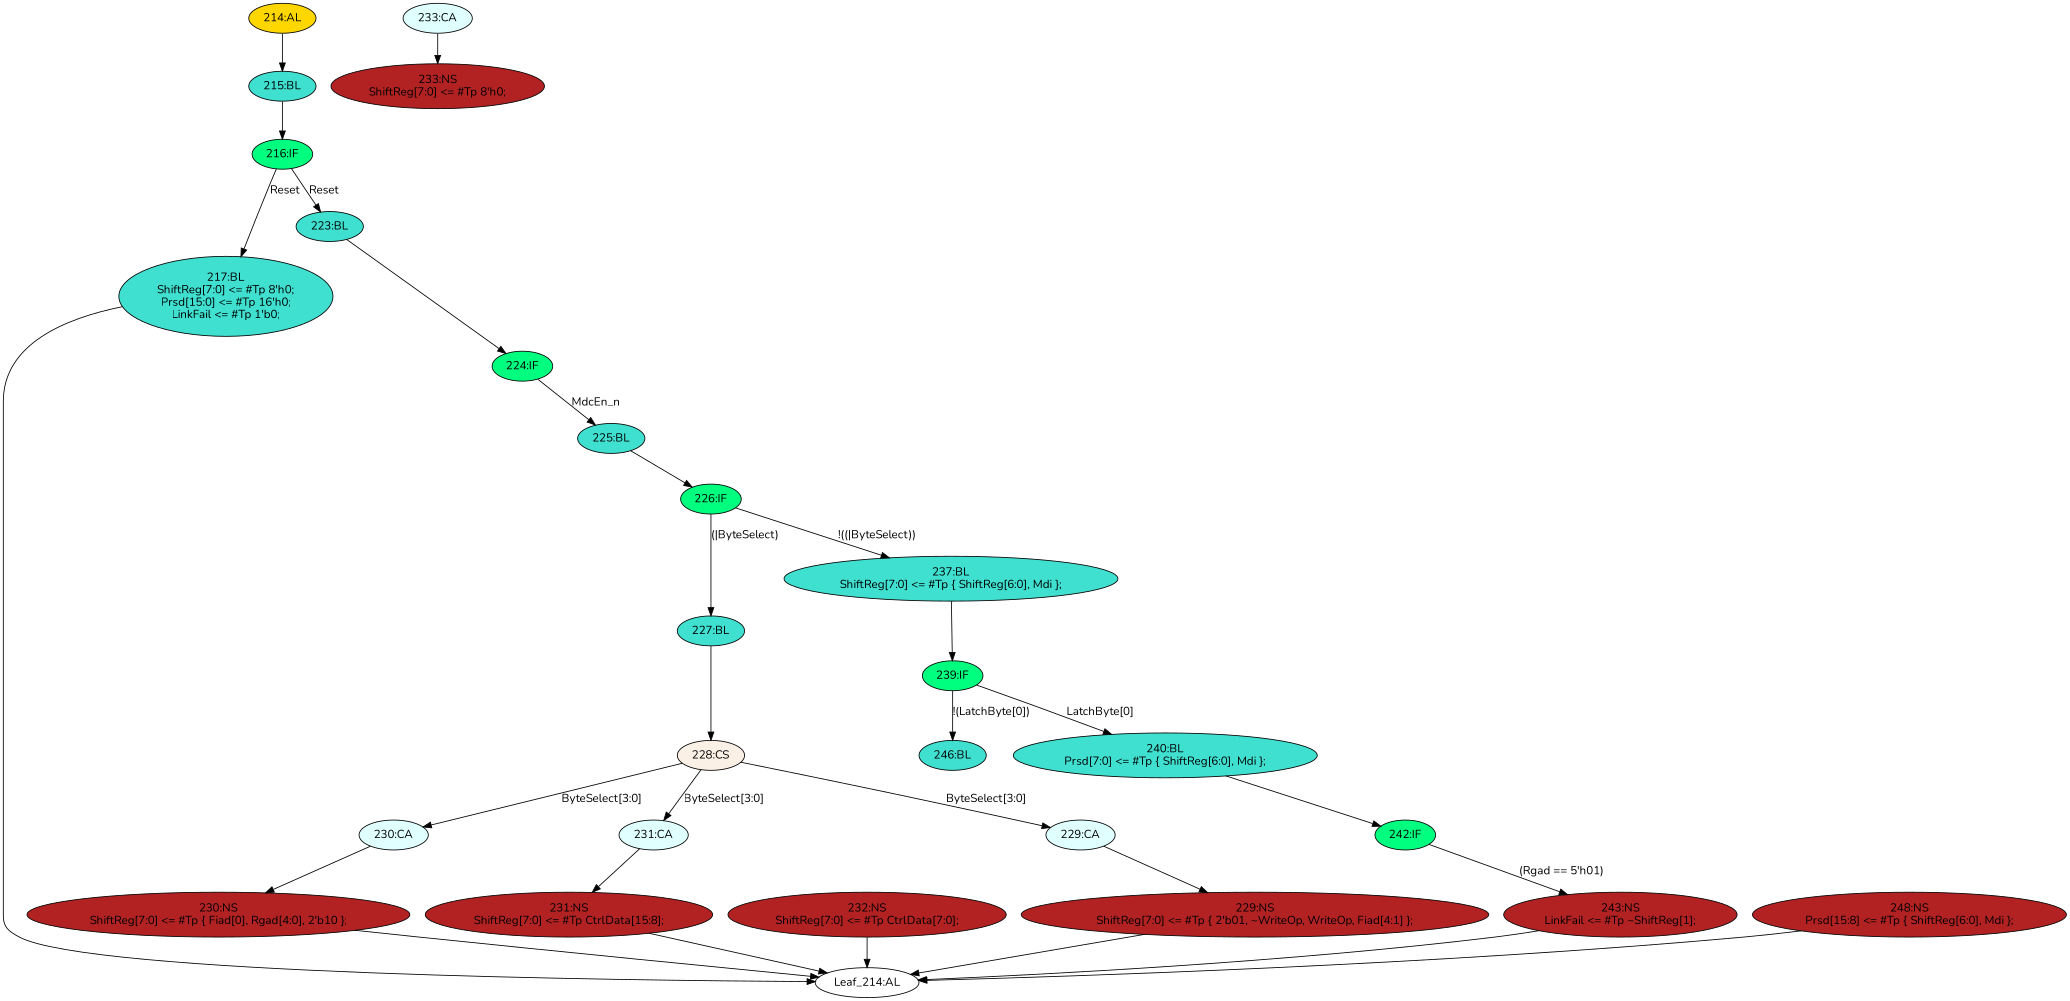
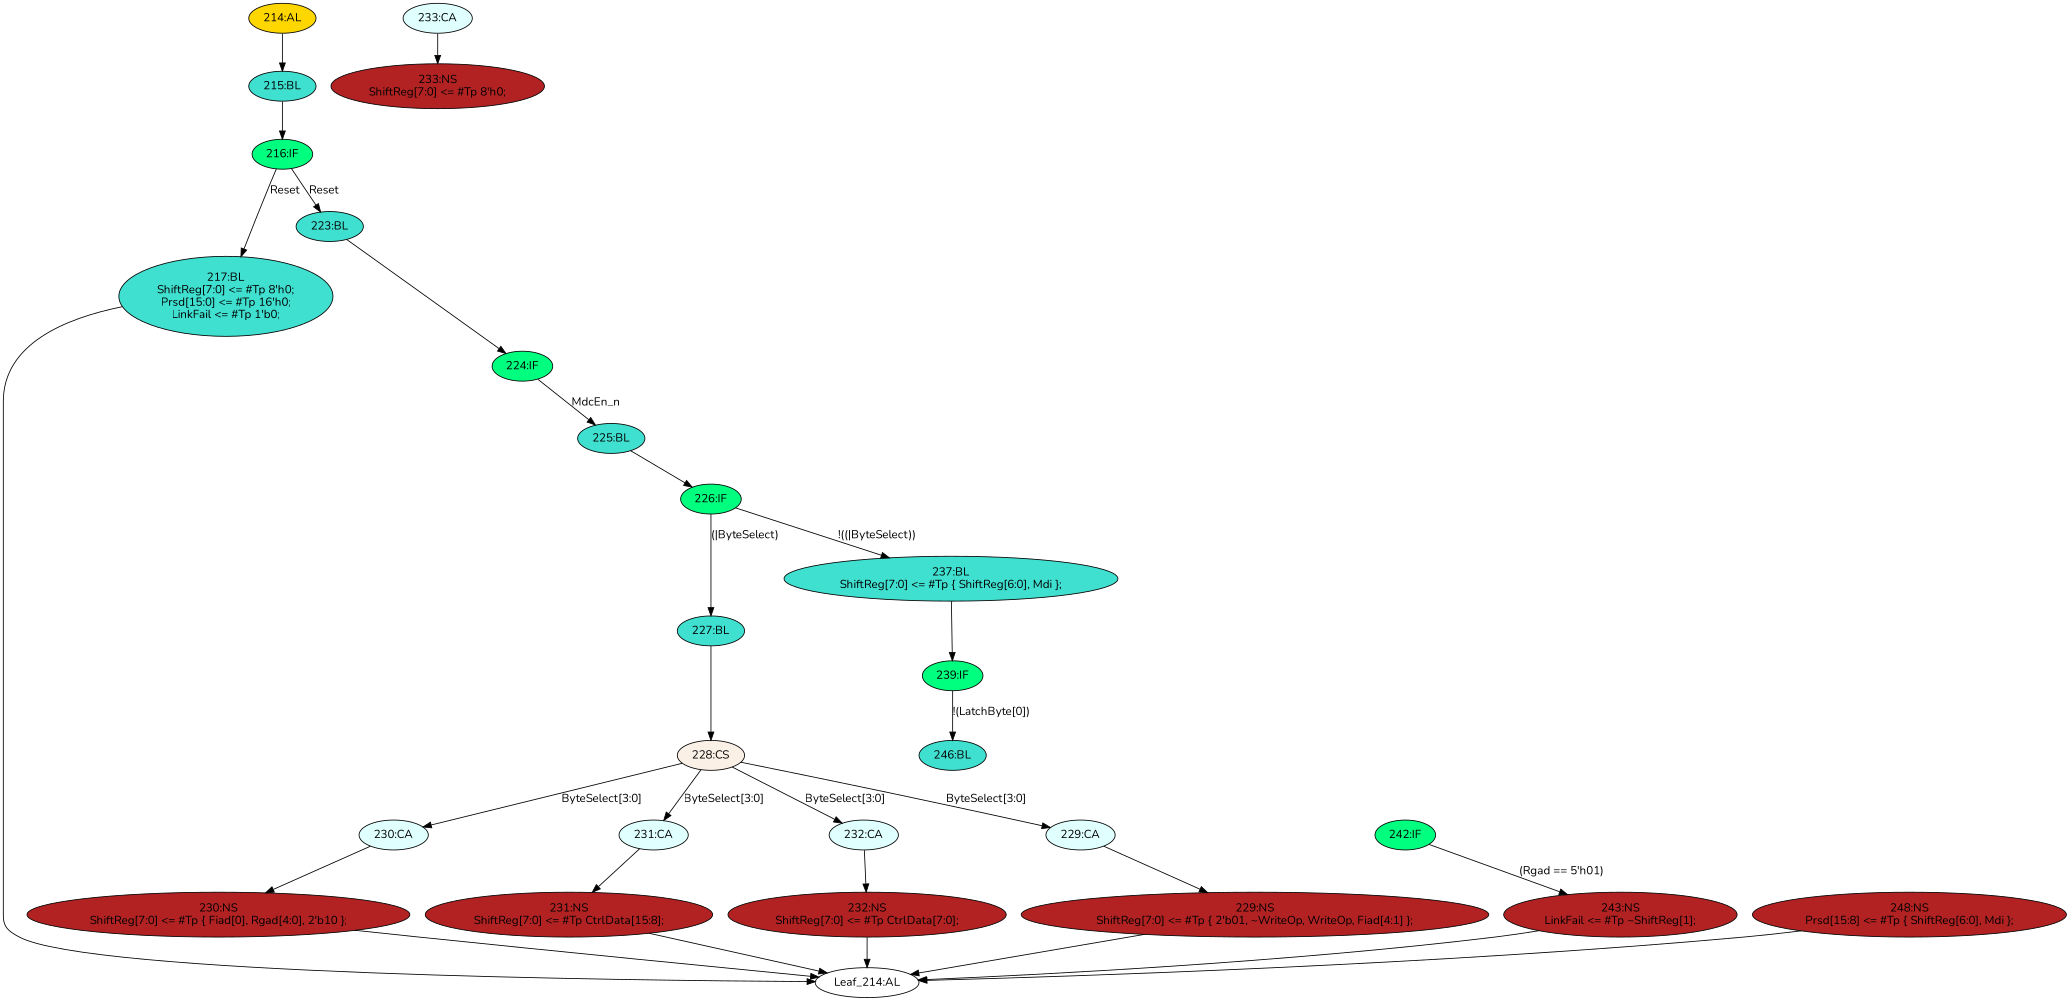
node "240:BL Prsd[7:0] <= #Tp { ShiftReg[6:0], Mdi };": removed
node "232:CA": added
